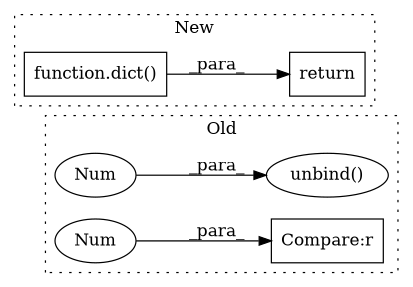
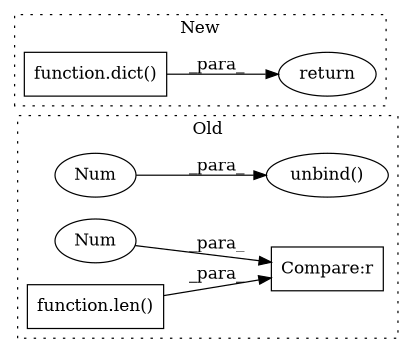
node "return": shape box -> ellipse
node "function.len()": added
